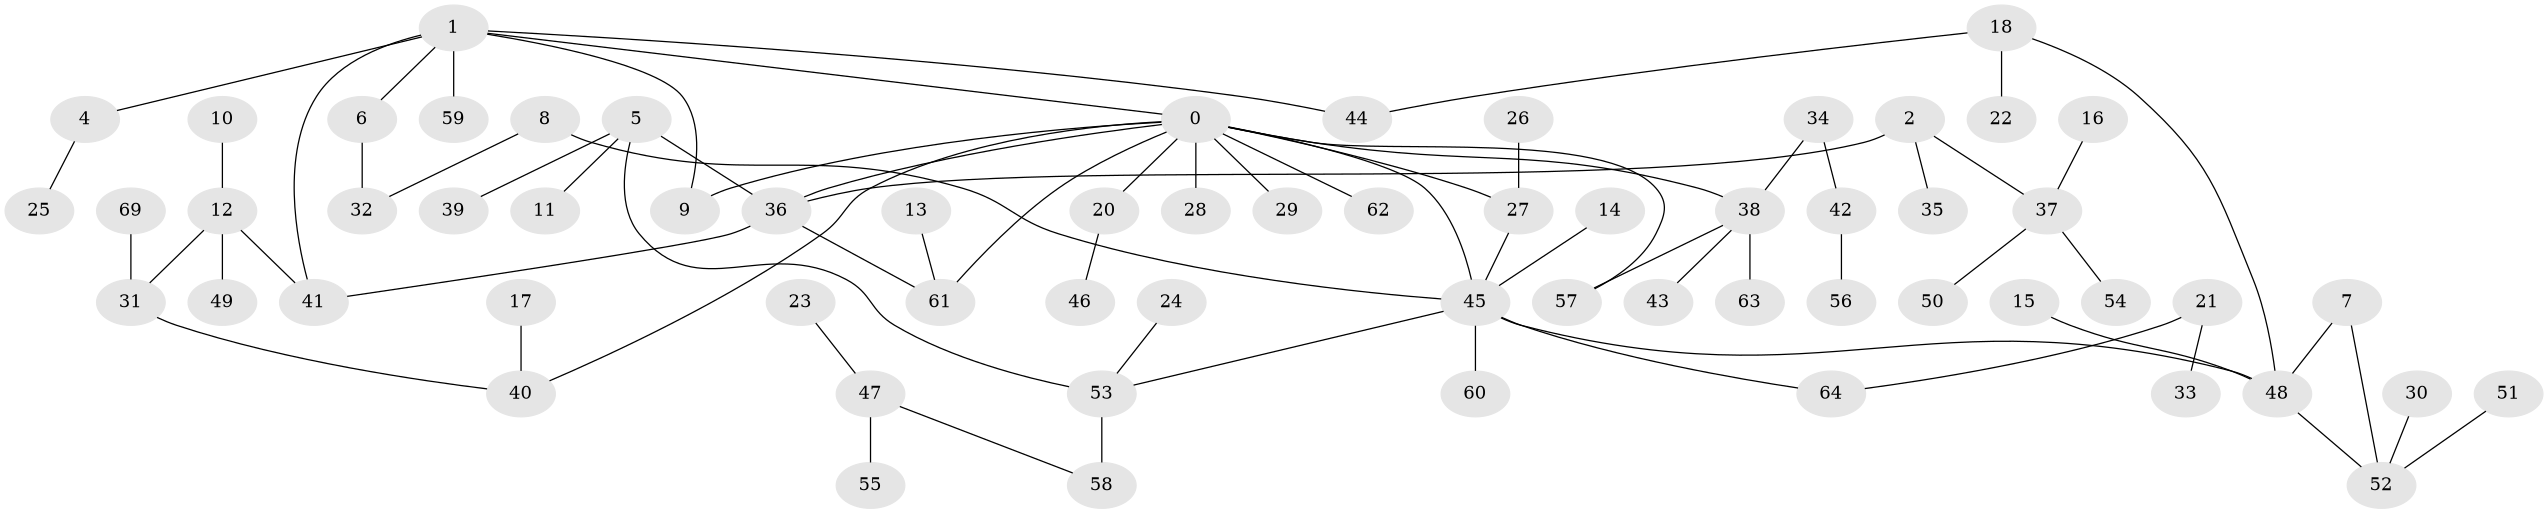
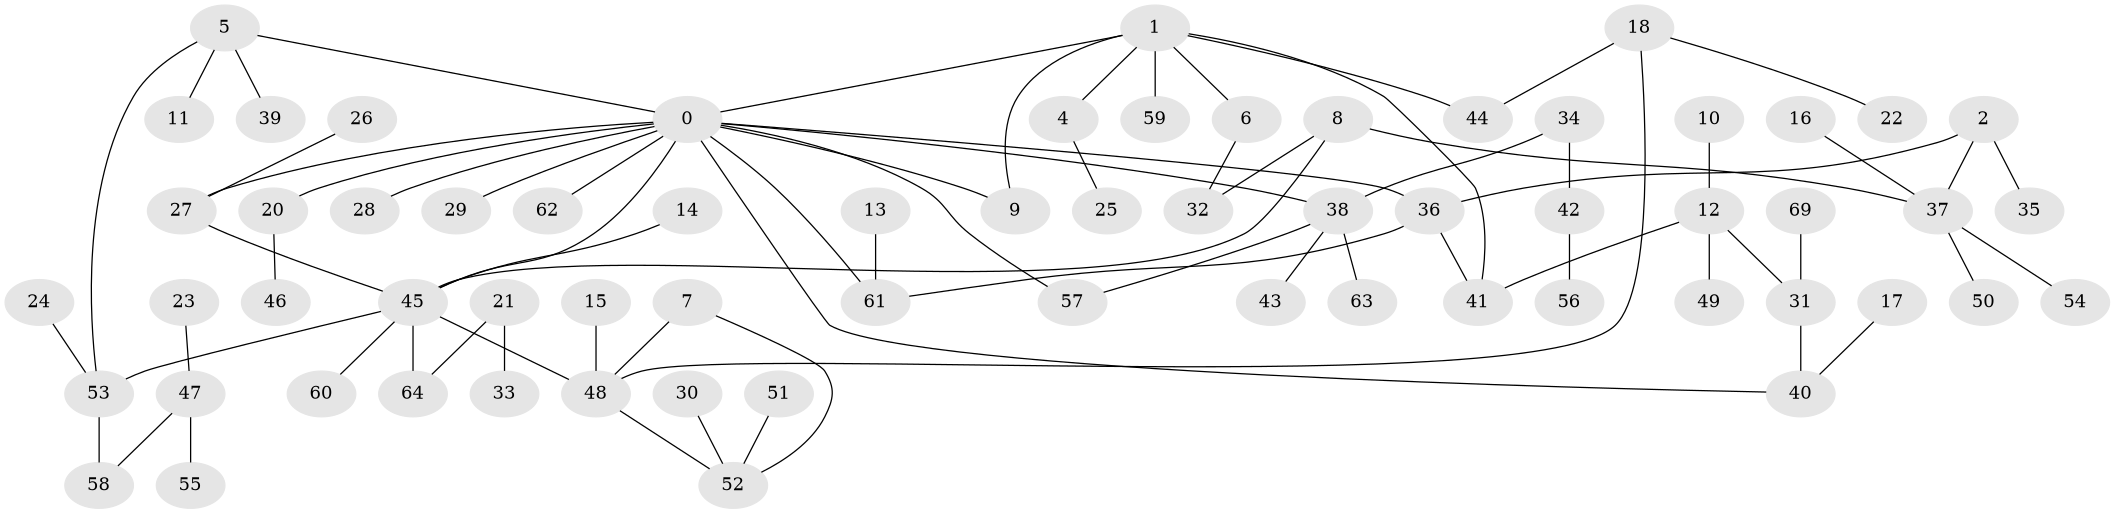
edge "8" -- "37": added
edge "5" -- "36": now "5" -- "0"
